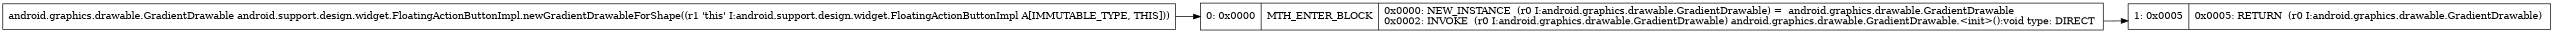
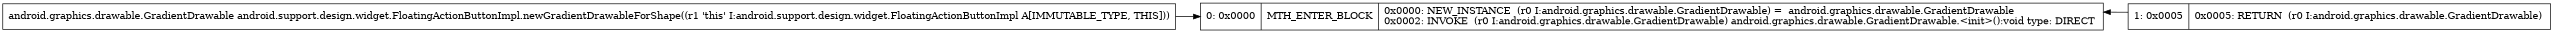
edge "0: 0x0000" -> "1: 0x0005": reversed
